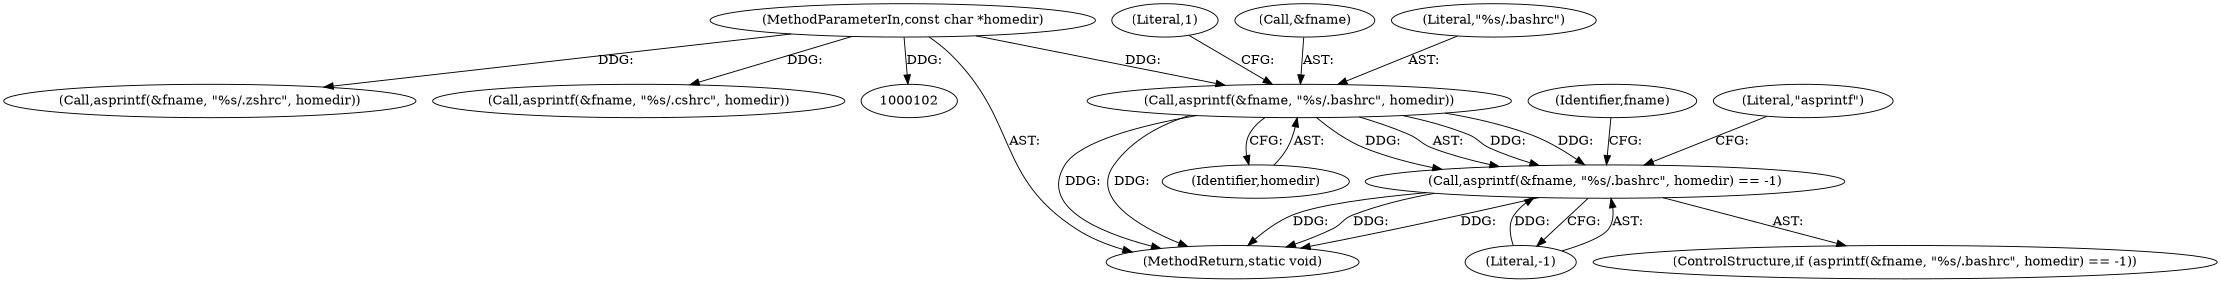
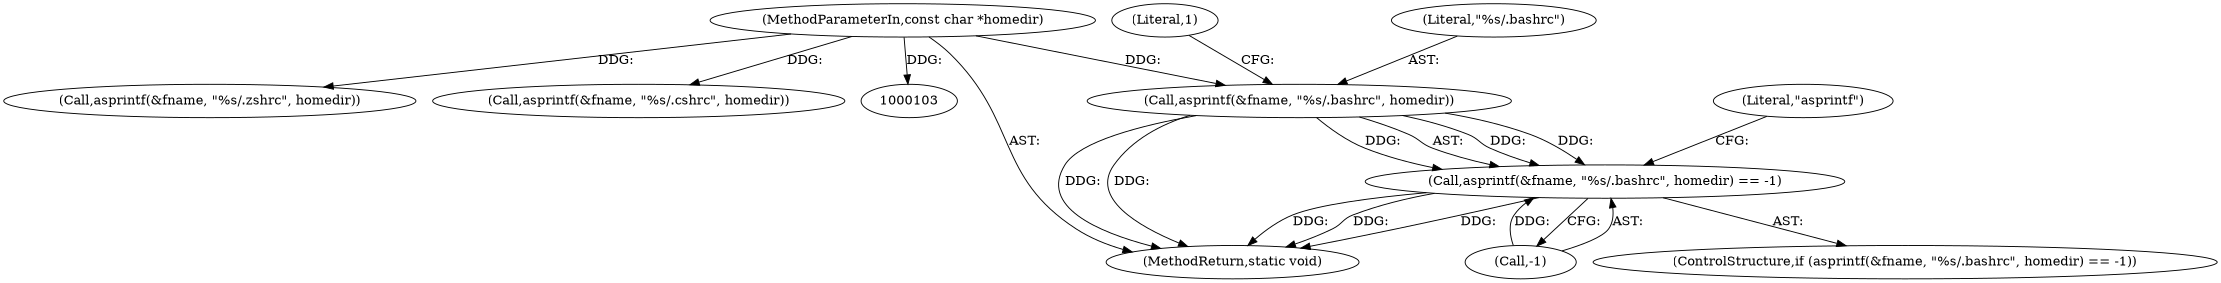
node "(Call,&fname)": removed
node "1000102": label "1000102" -> "1000103"
node "(Identifier,fname)": removed
node "(Identifier,homedir)": removed
node "(Literal,-1)": label "(Literal,-1)" -> "(Call,-1)"
